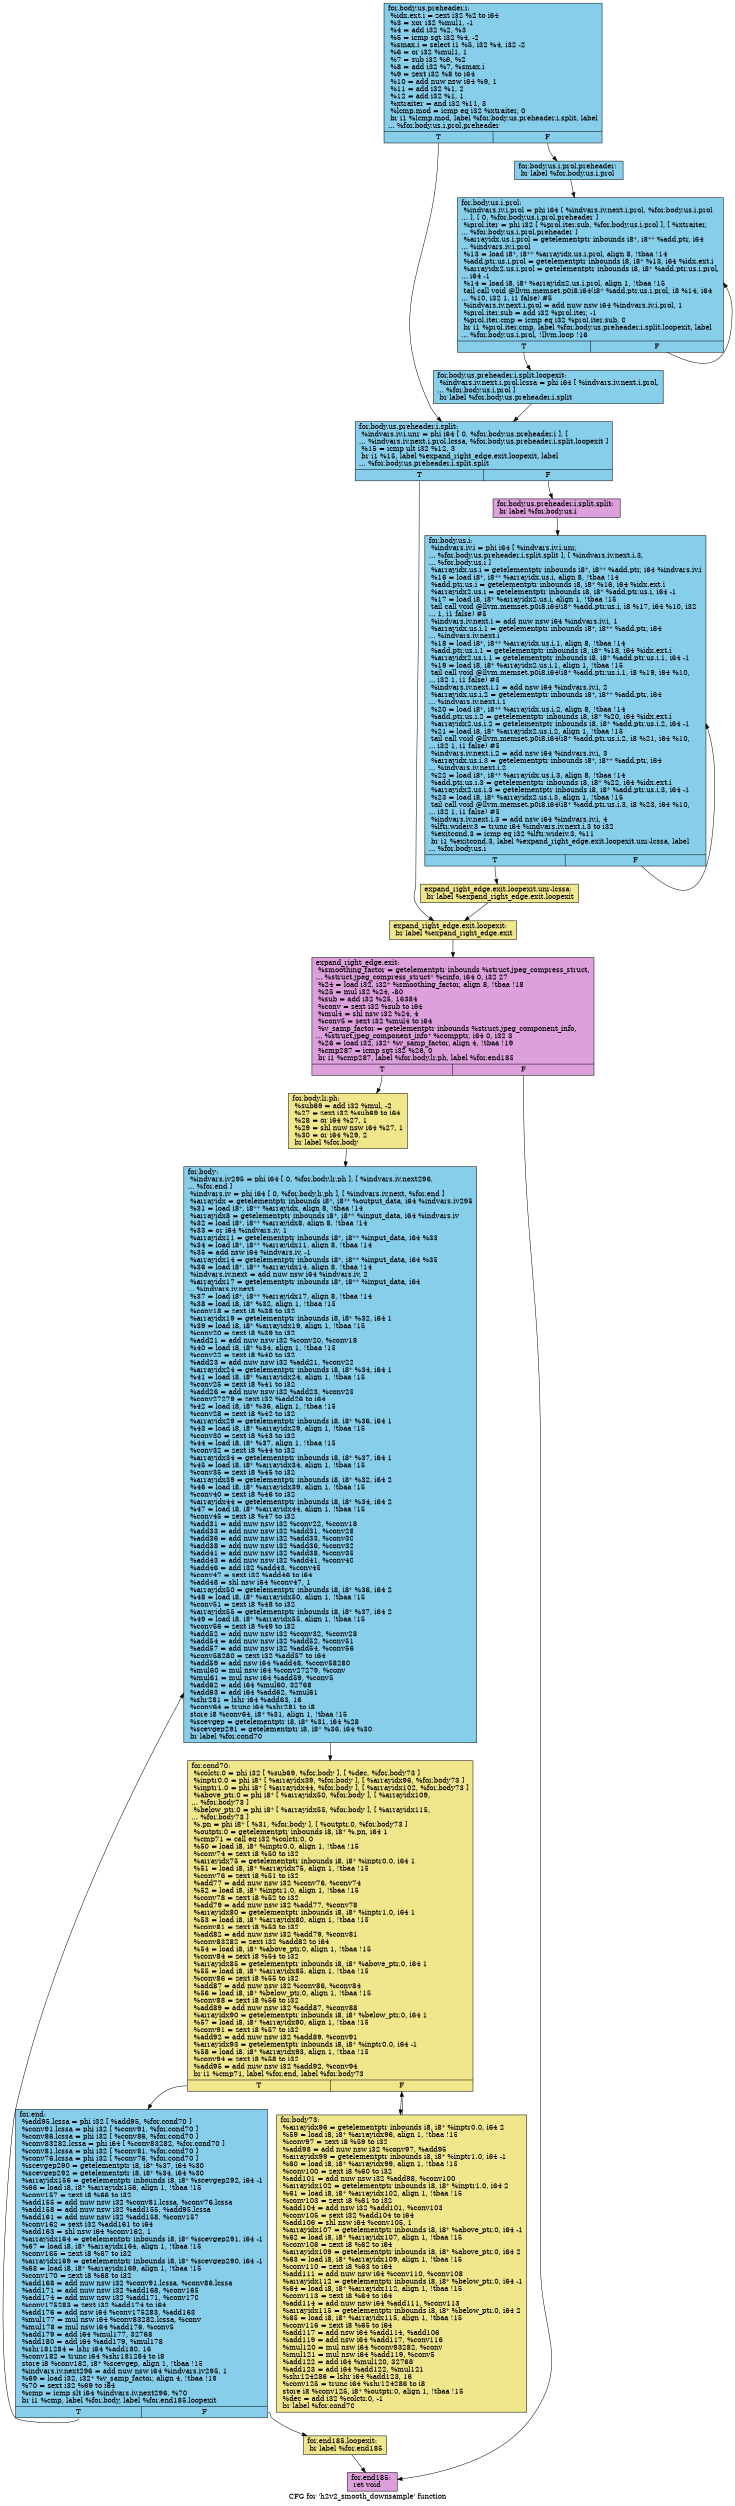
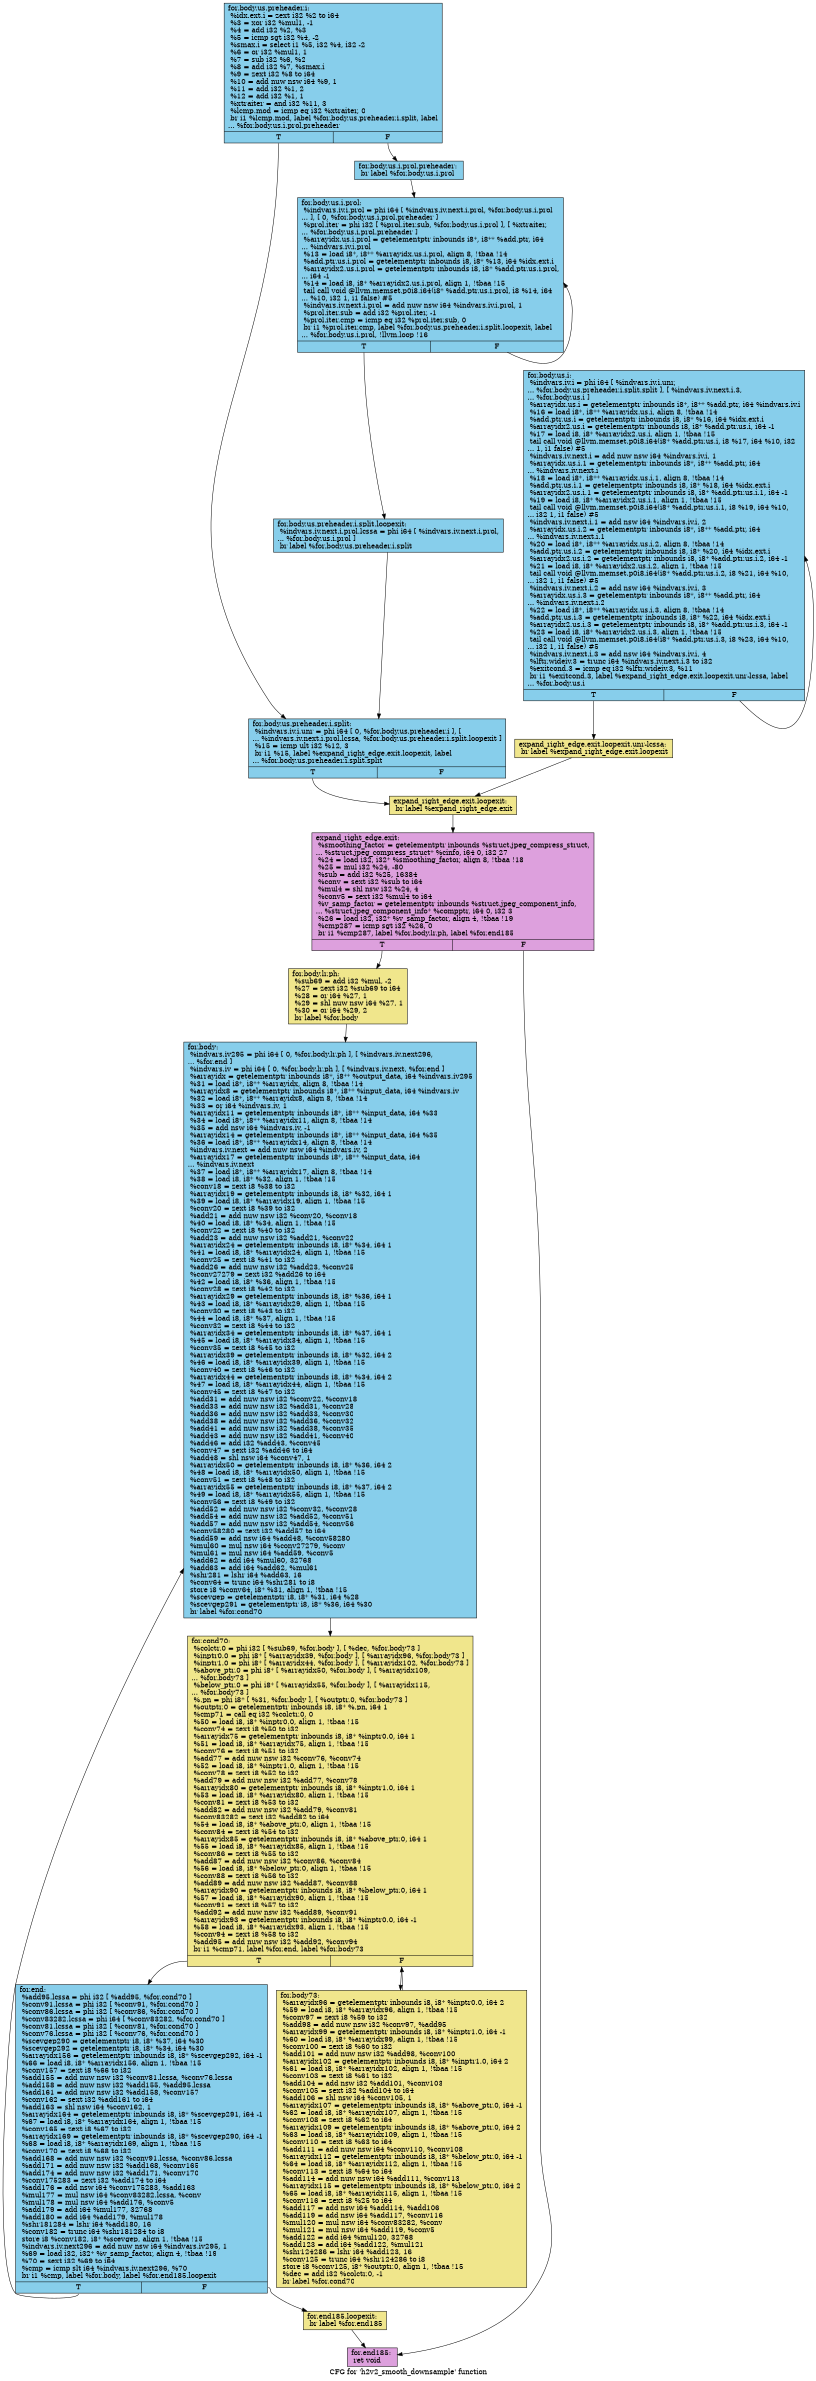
node "for.body.us.preheader.i.split.split:": removed
node "for.body73:": text "%conv116 = zext i8 %65 to i64" -> "%conv116 = zext i8 %25 to i64"
